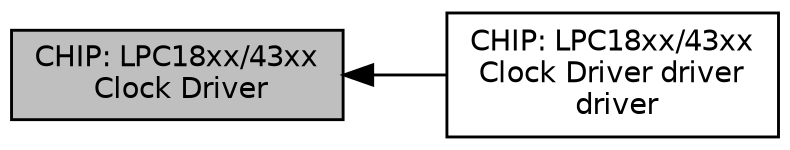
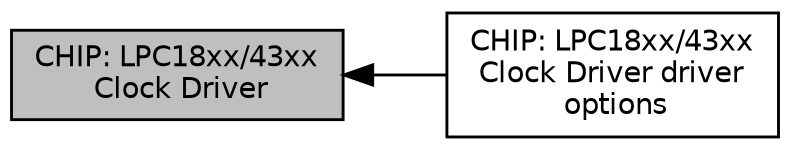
node "CHIP: LPC18xx/43xx Clock Driver driver driver": label "CHIP: LPC18xx/43xx Clock Driver driver driver" -> "CHIP: LPC18xx/43xx Clock Driver driver options"
